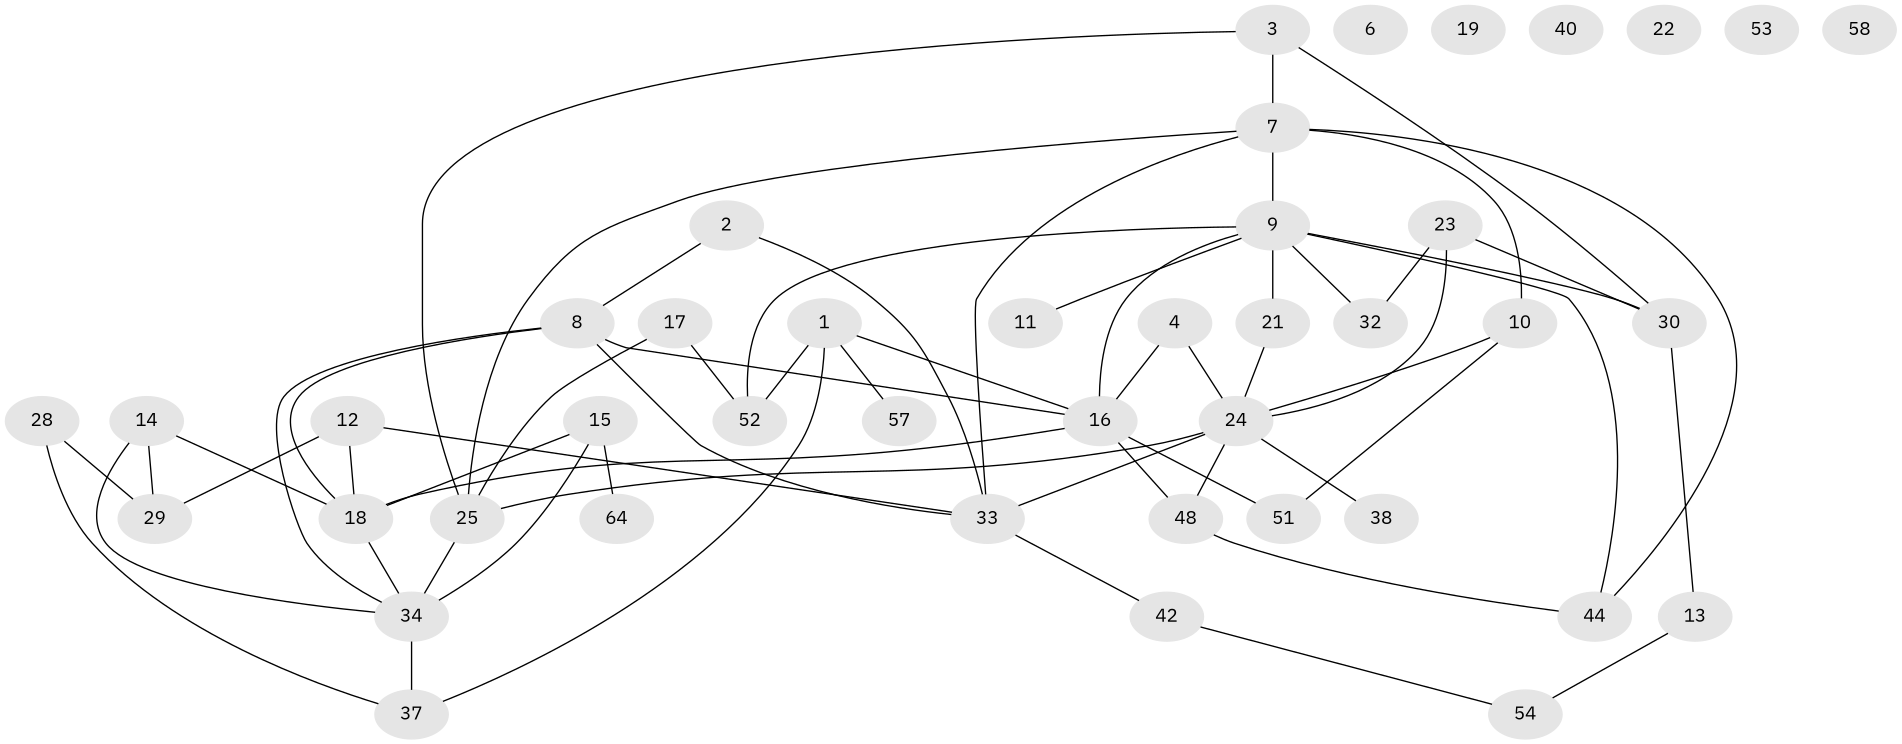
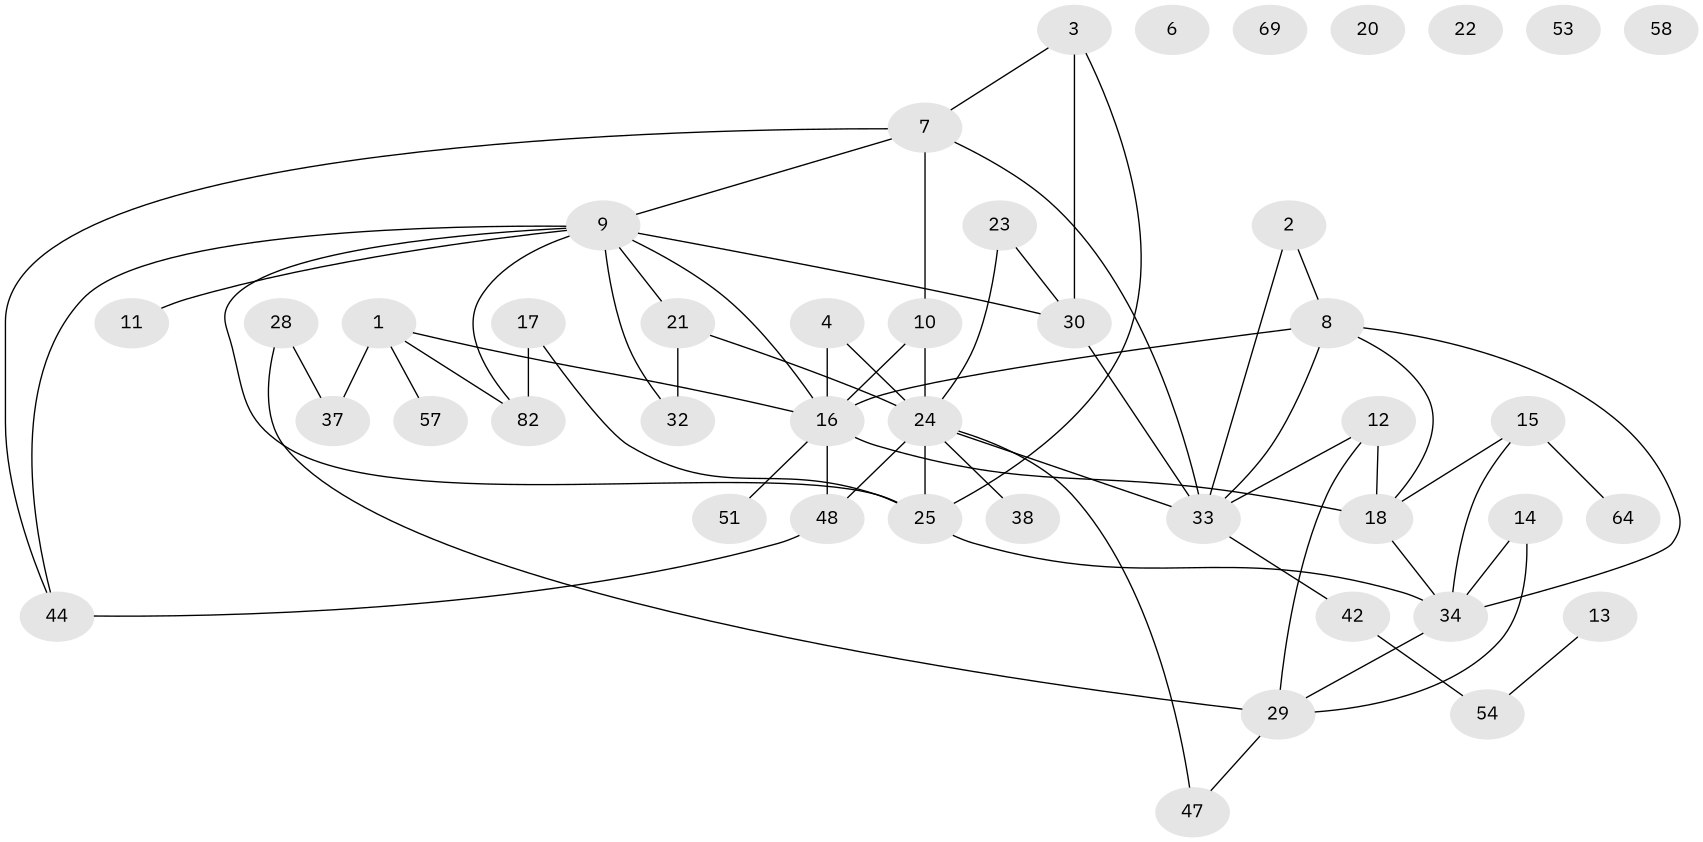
node "19": label "19" -> "69"
node "40": label "40" -> "20"
edge "7" -- "25": now "9" -- "25"
edge "23" -- "32": now "21" -- "32"
node "52": label "52" -> "82"
edge "10" -- "51": now "10" -- "16"
edge "14" -- "18": removed
edge "30" -- "13": now "30" -- "33"
edge "34" -- "37": now "34" -- "29"
node "47": added
